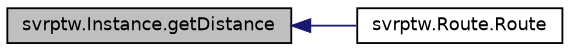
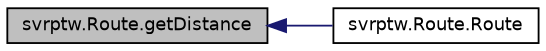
node "svrptw.Instance.getDistance": label "svrptw.Instance.getDistance" -> "svrptw.Route.getDistance"
